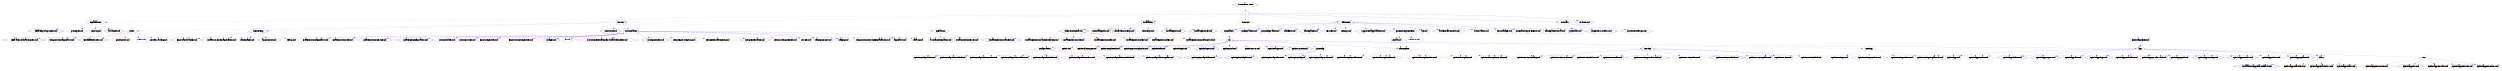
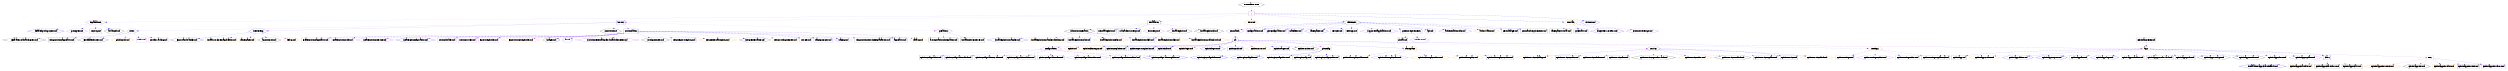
node "aws_iam_integration.md": label "aws_iam_integration.md" -> "aws_operations_integration.md"
